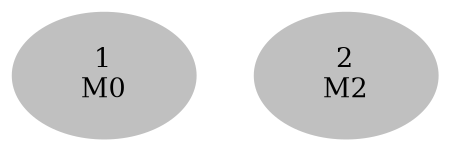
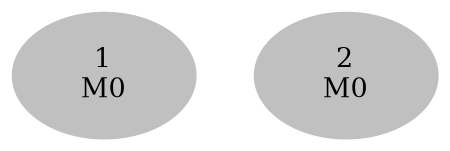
node "2": text "M2" -> "M0"
